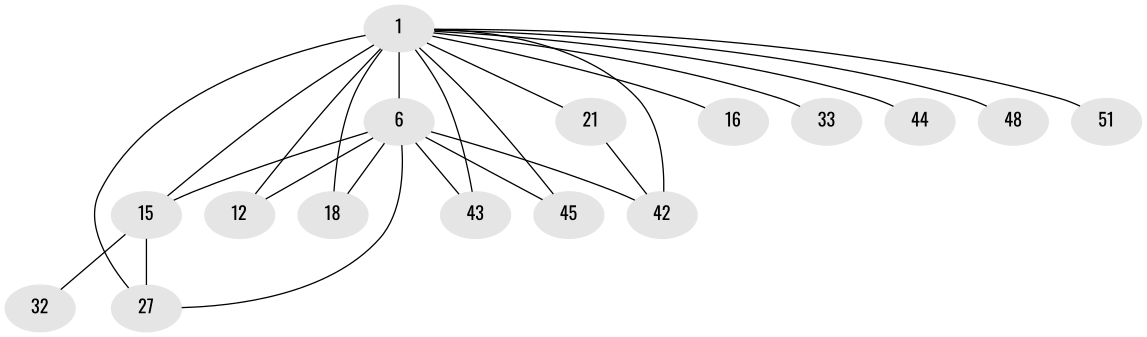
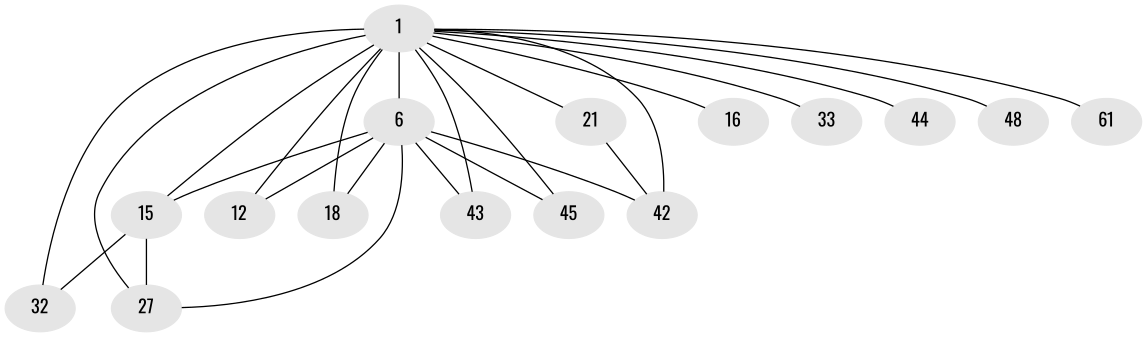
edge "1" -- "32": added
node "51": label "51" -> "61"
